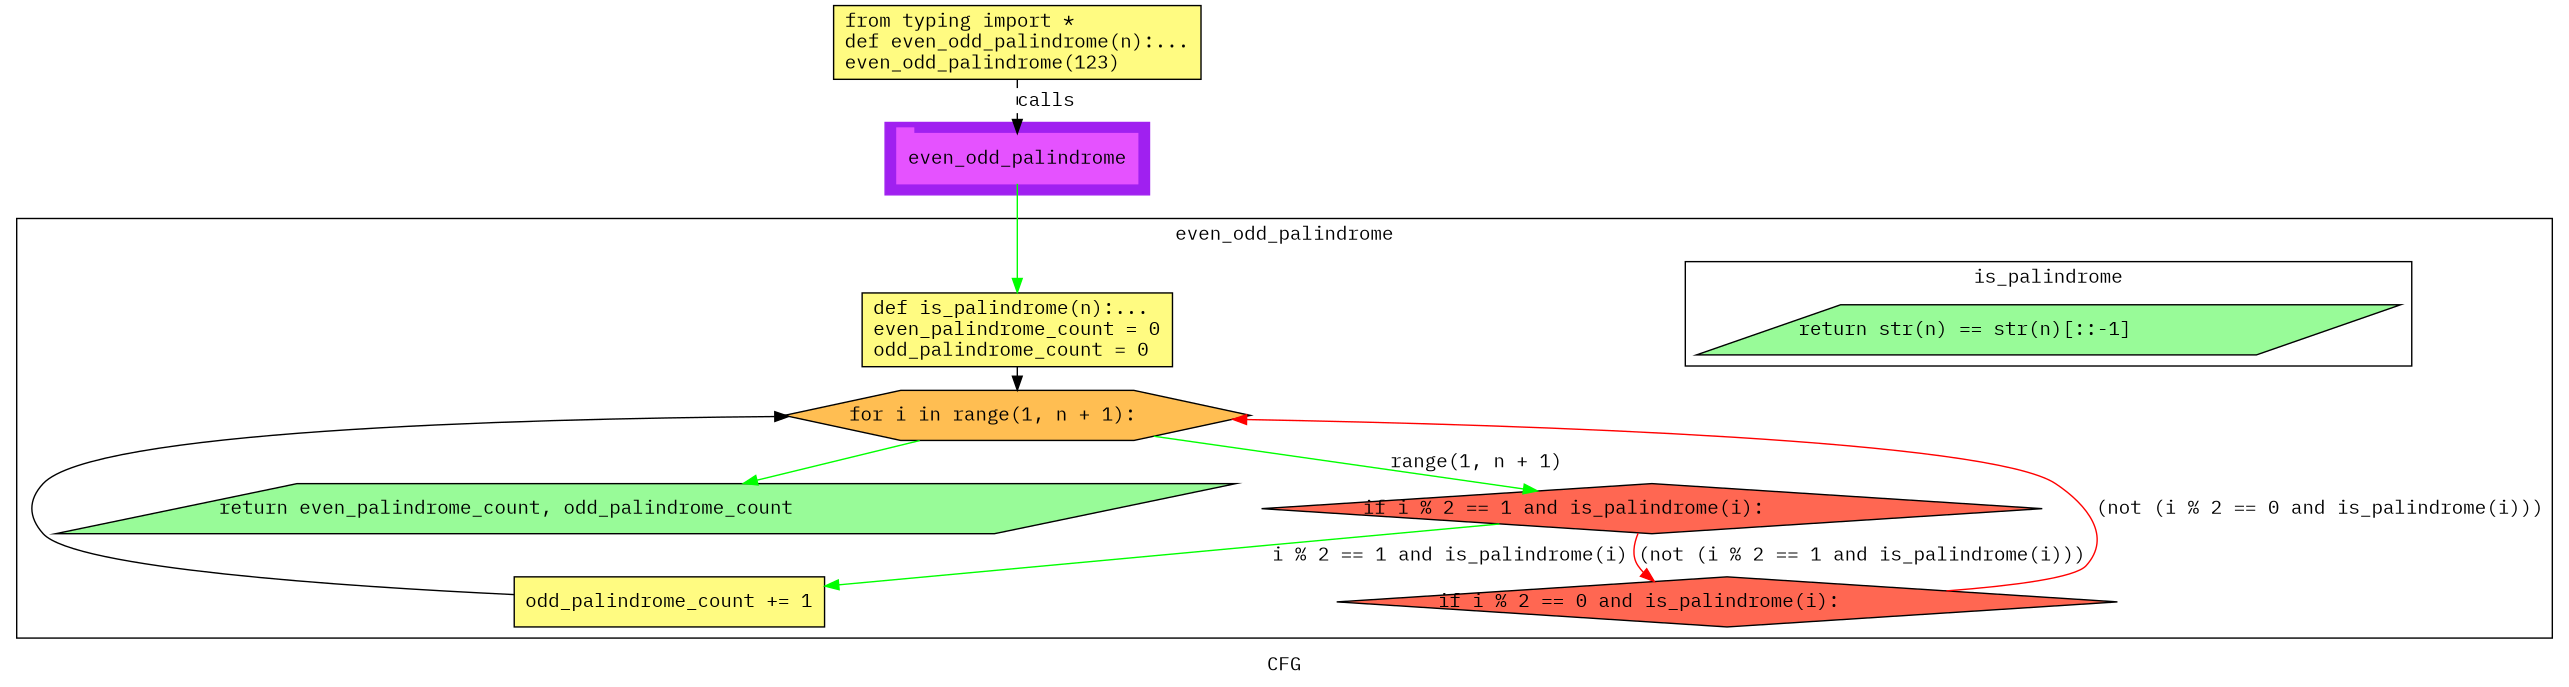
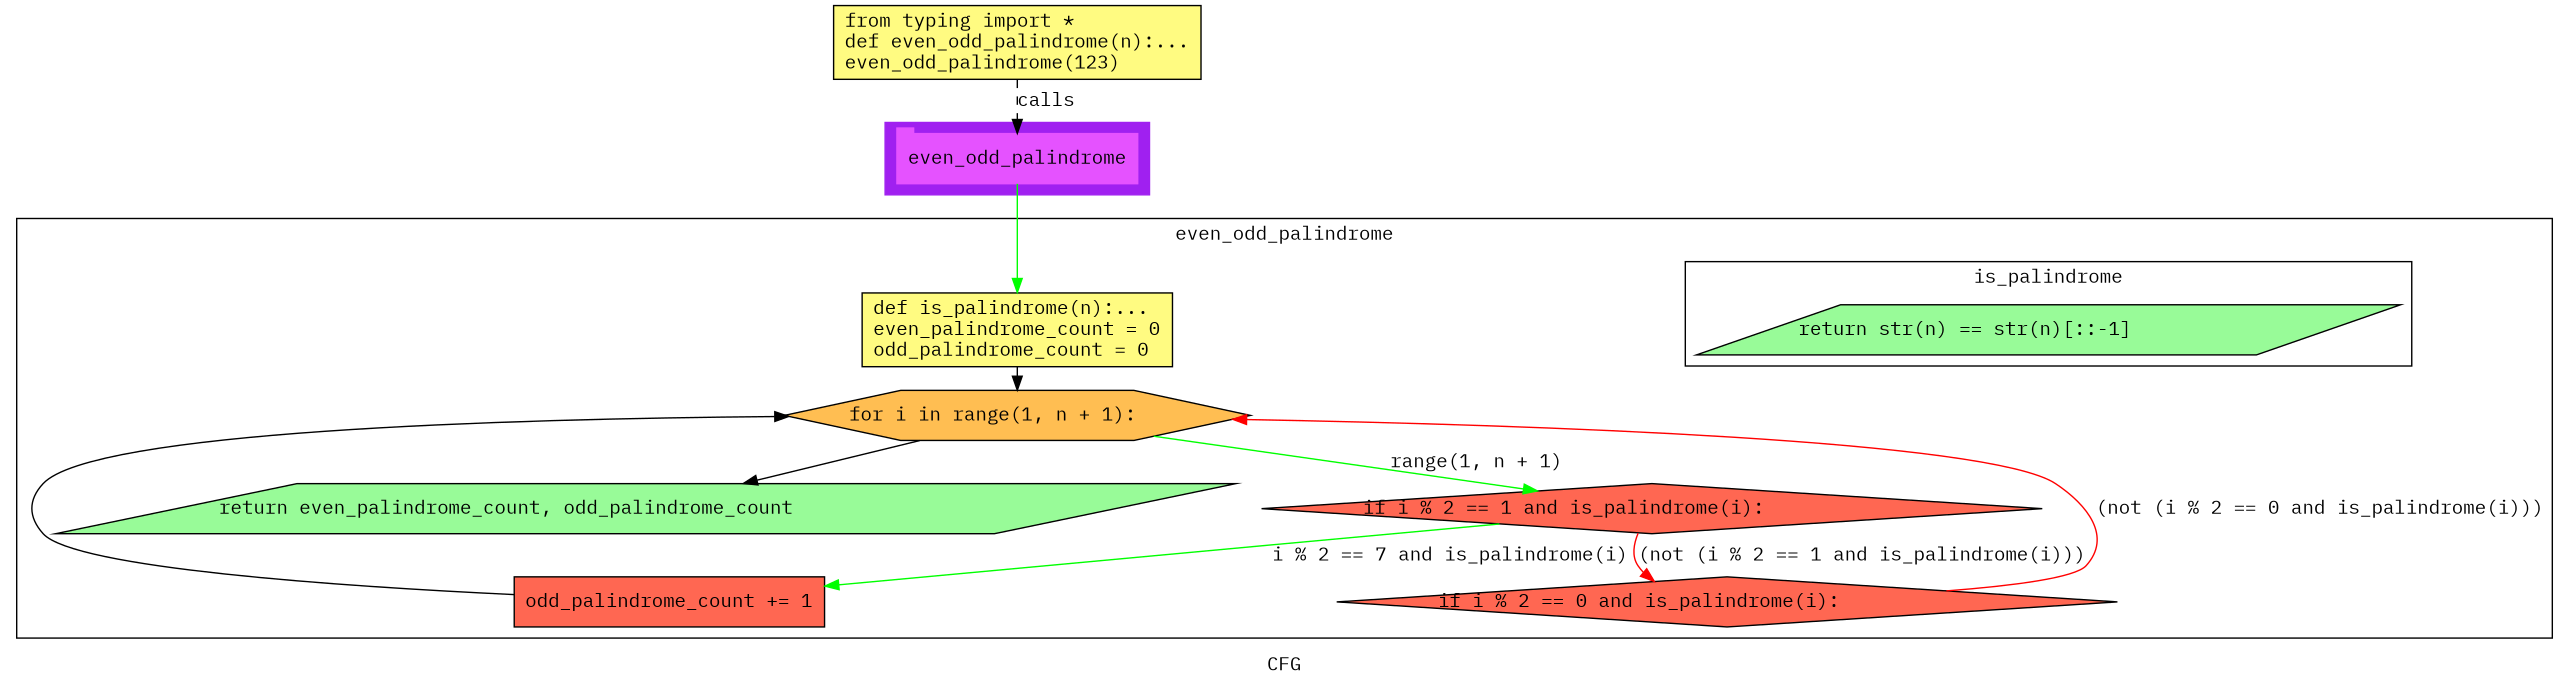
edge "for i in range(1, n + 1):" -> "return even_palindrome_count, odd_palindrome_count": color green -> black
edge "if i % 2 == 1 and is_palindrome(i):" -> "odd_palindrome_count += 1": label "i % 2 == 1 and is_palindrome(i)" -> "i % 2 == 7 and is_palindrome(i)"
node "odd_palindrome_count += 1": fillcolor #fffb81 -> #ff6752
